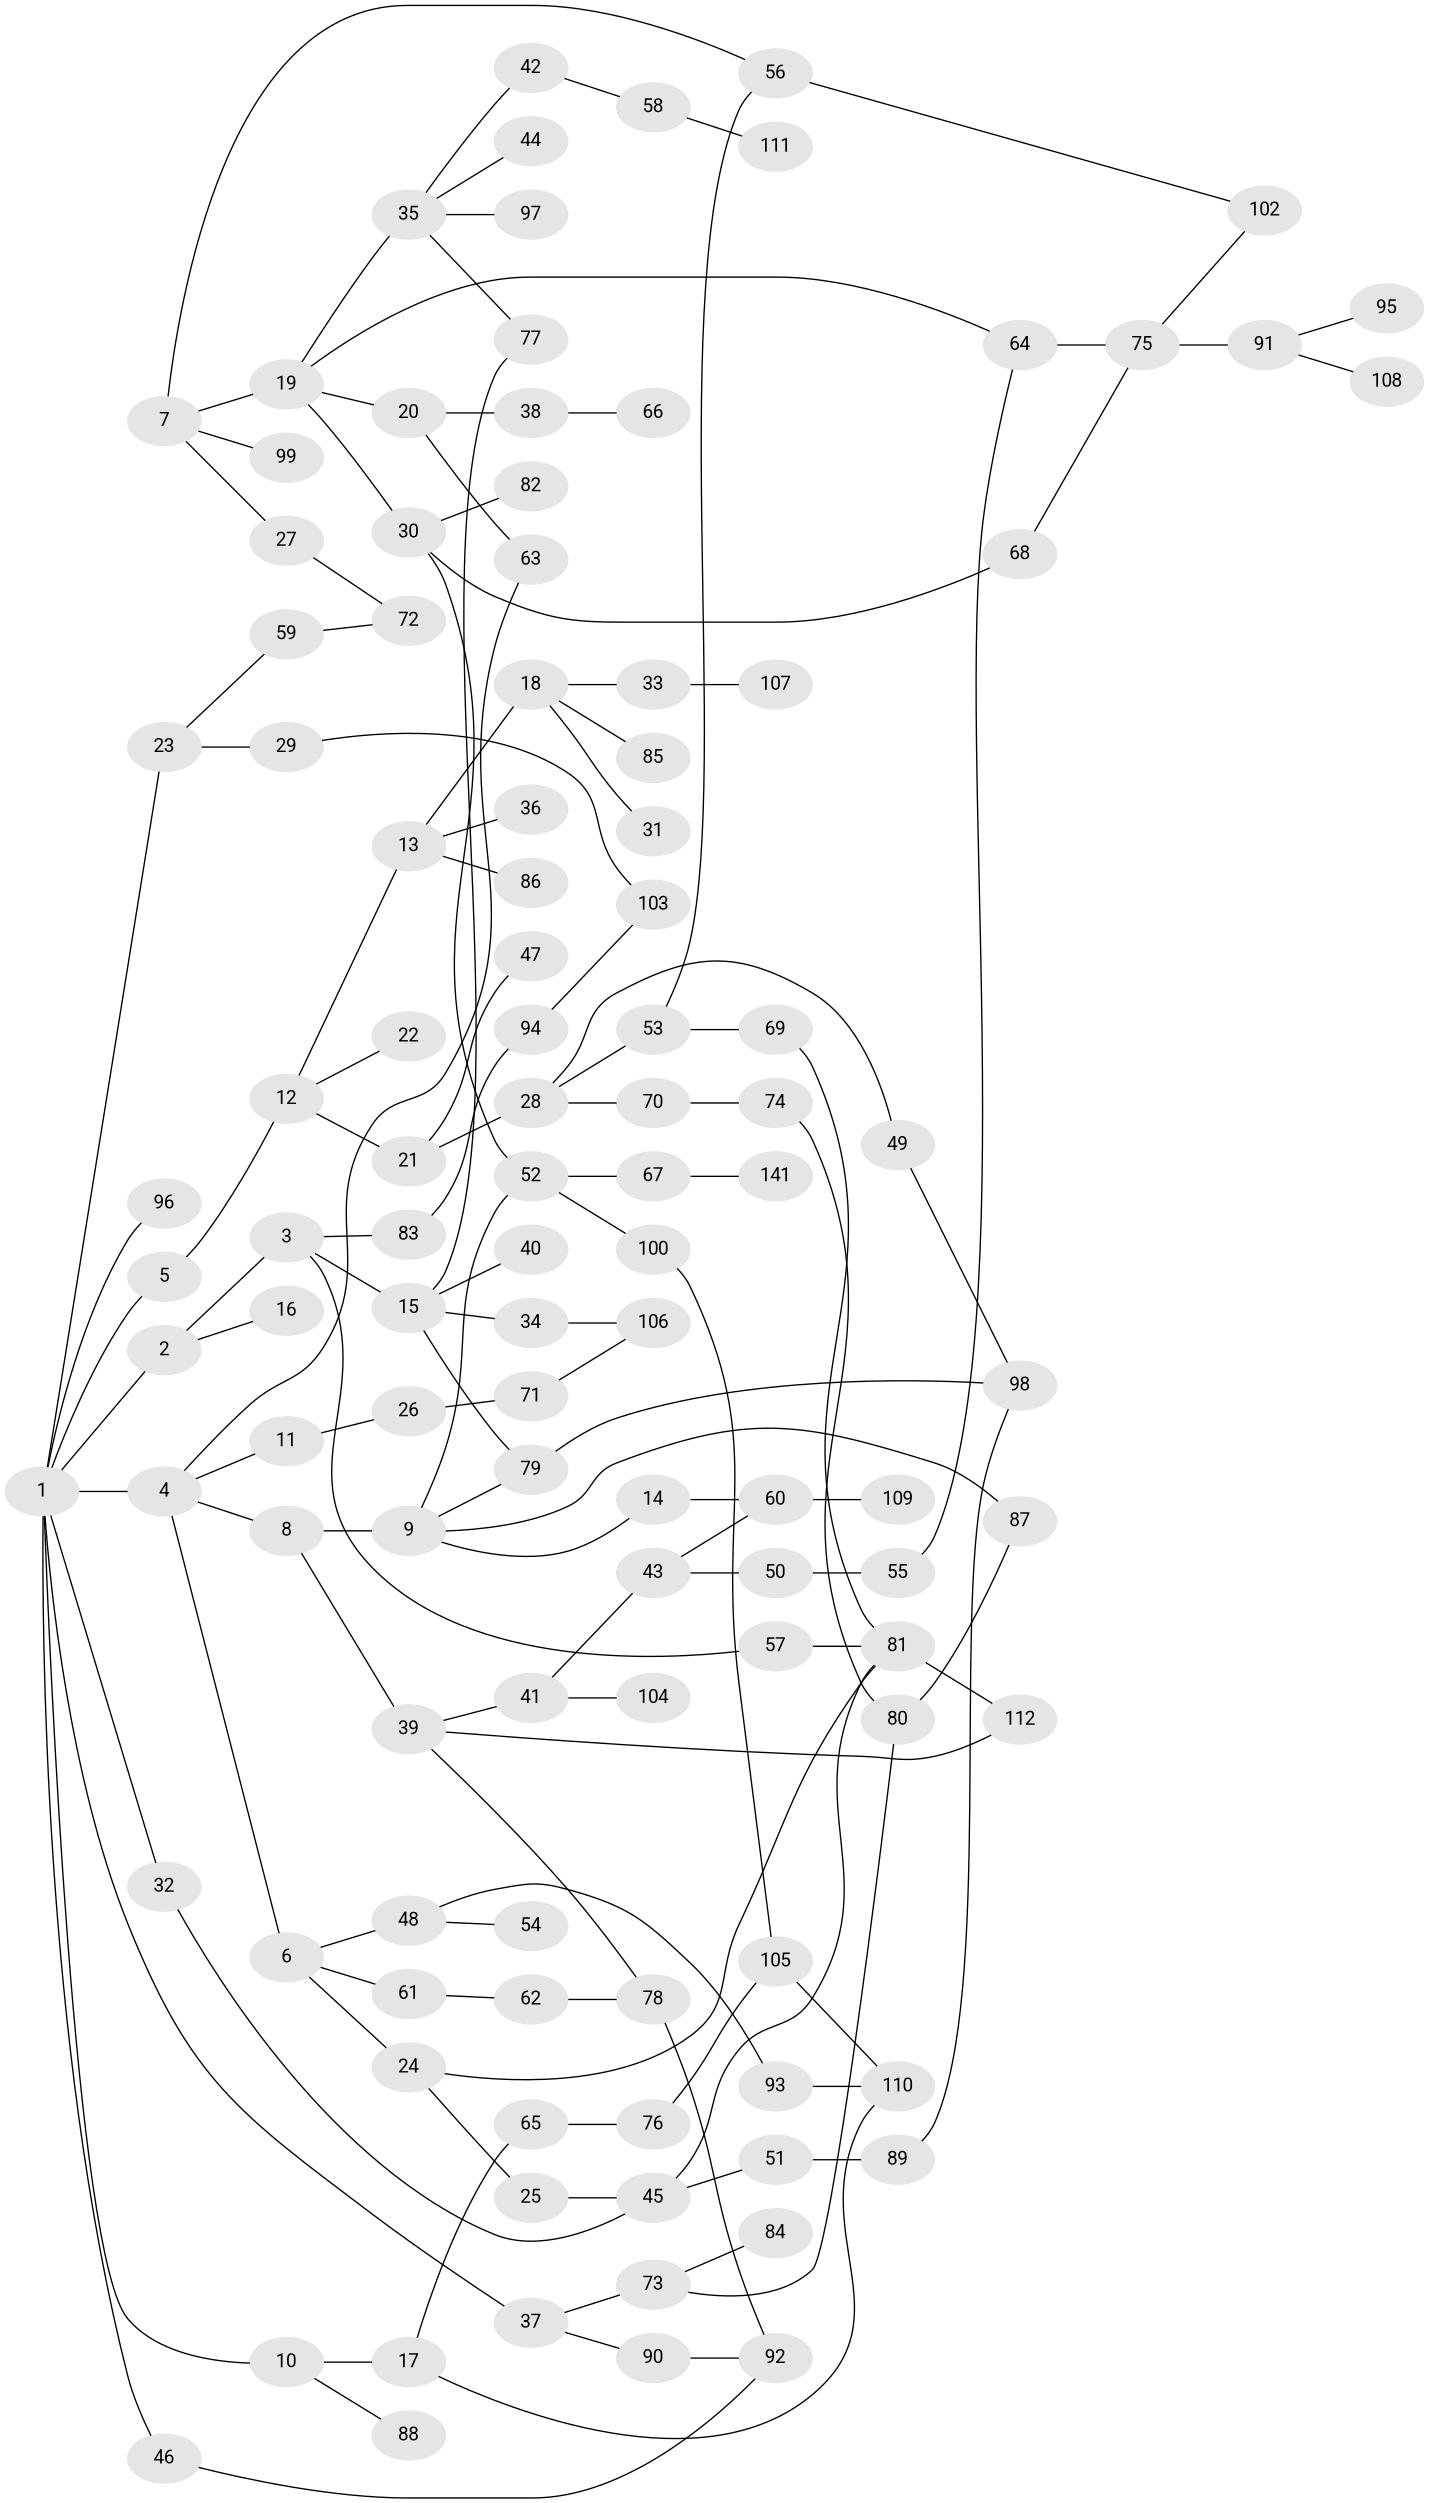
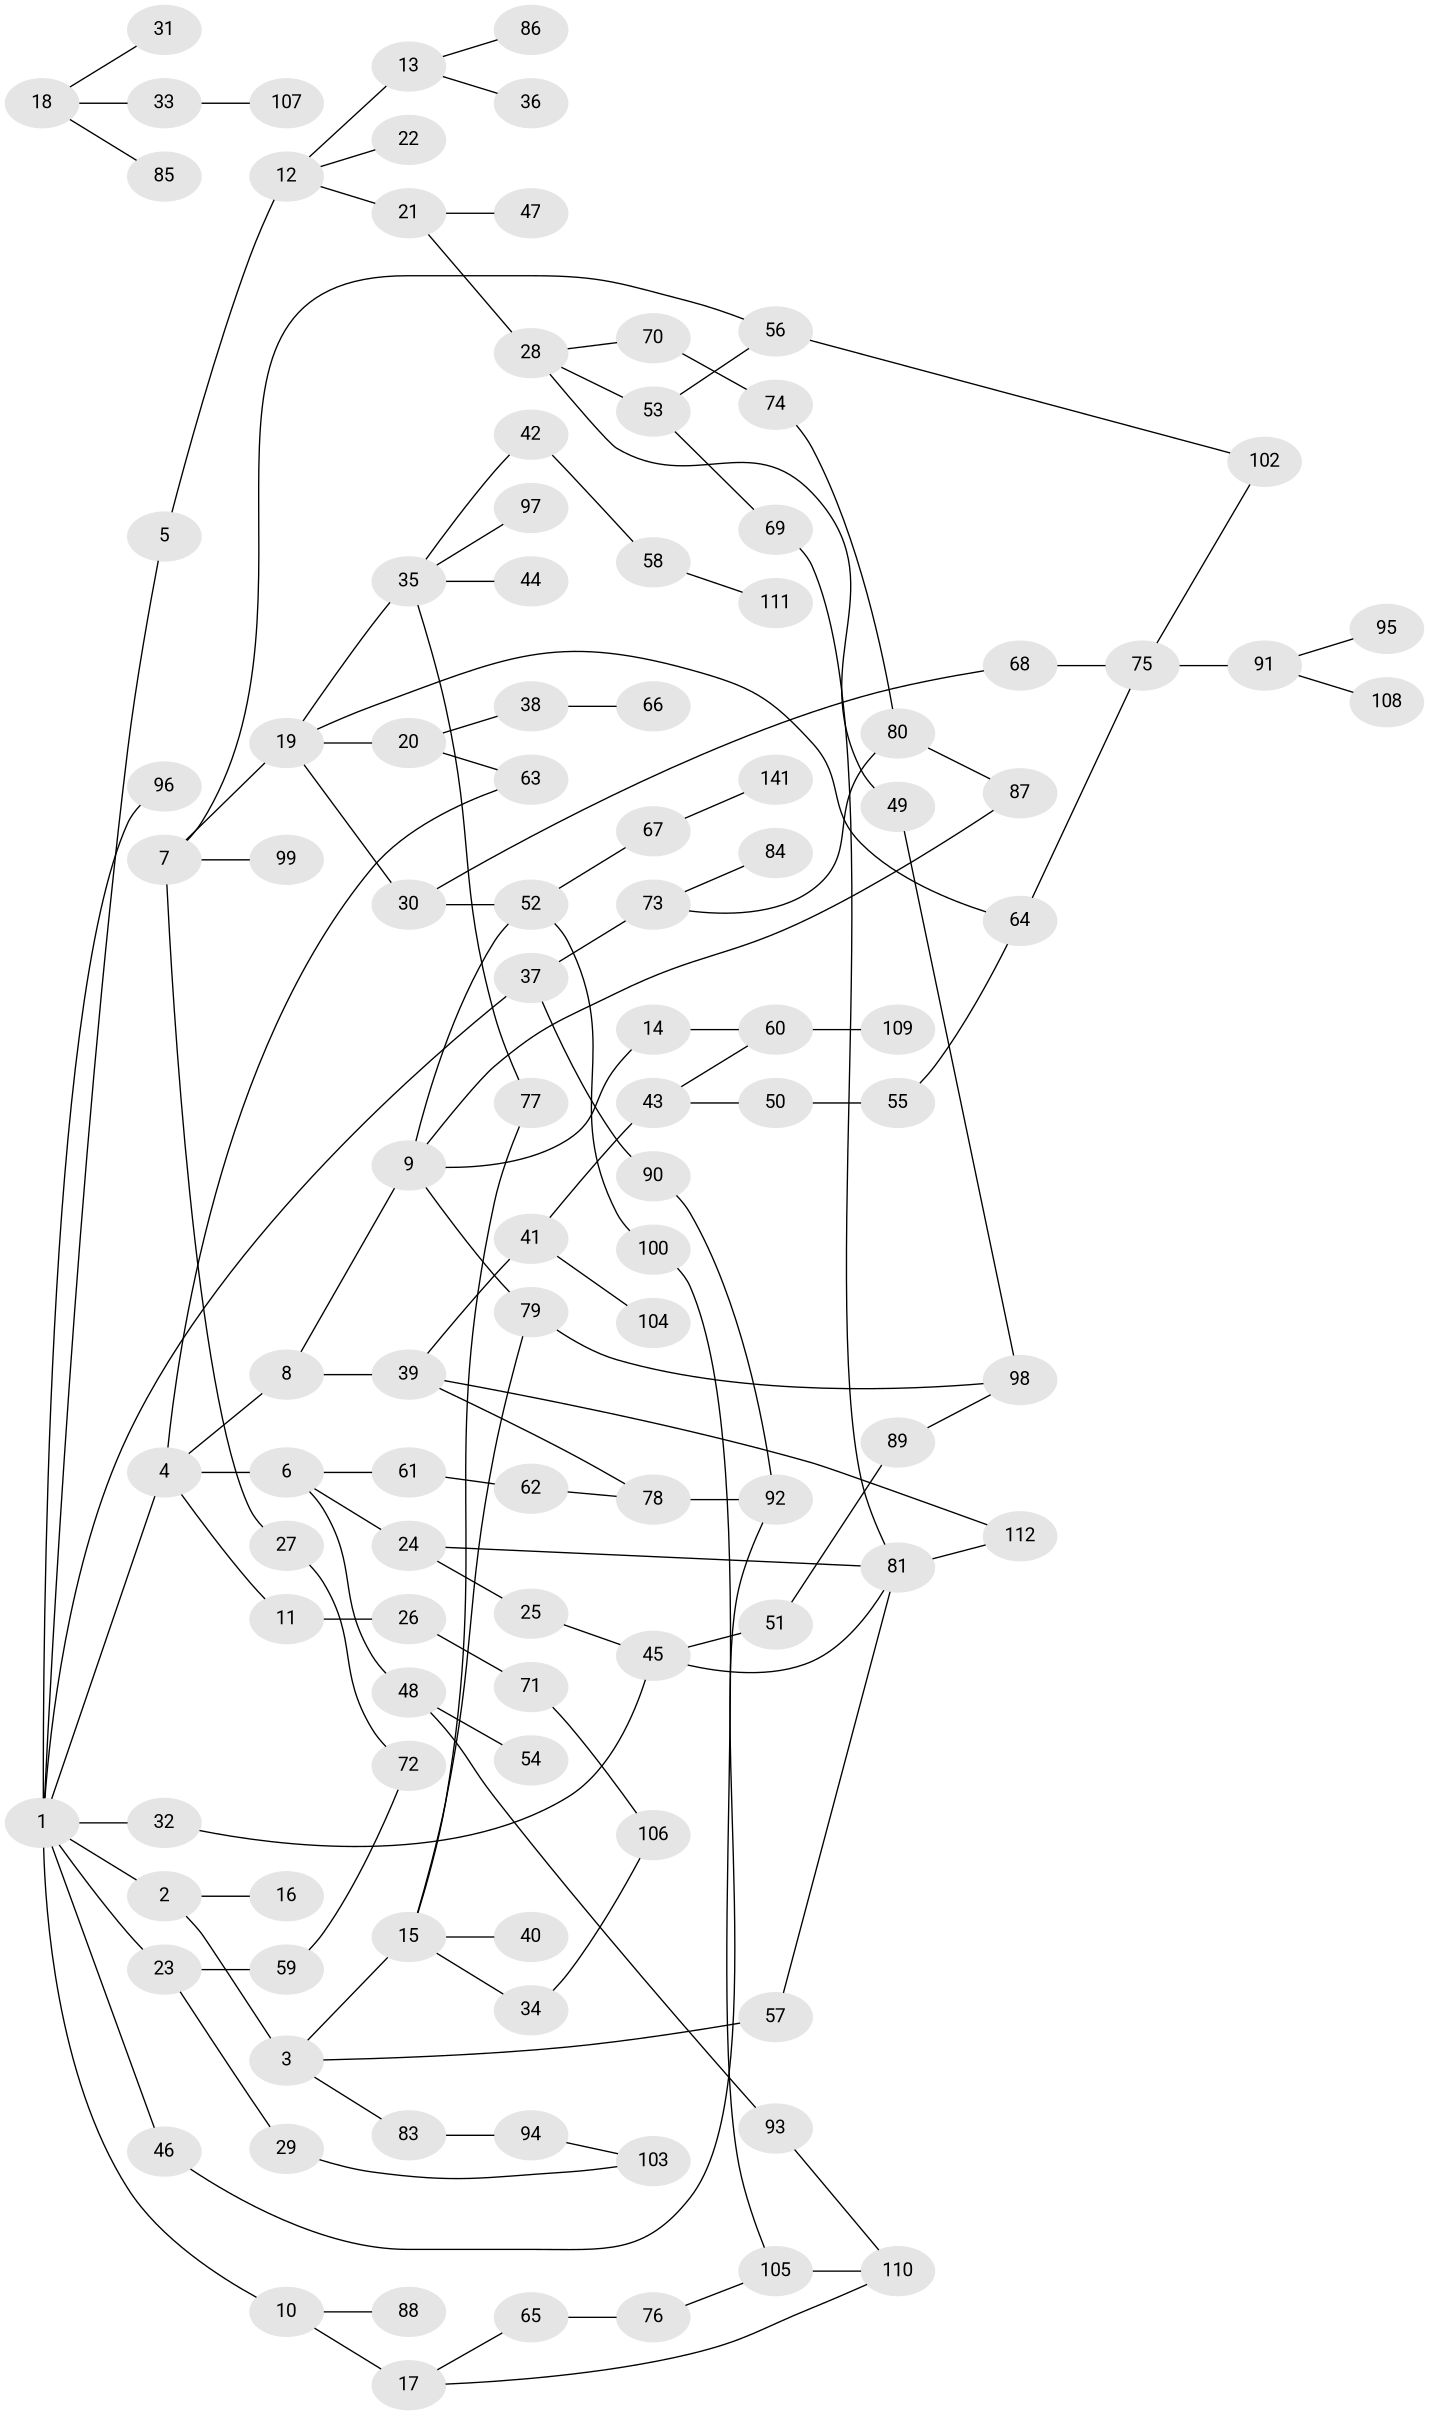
node "82": removed
edge "18" -- "13": removed
